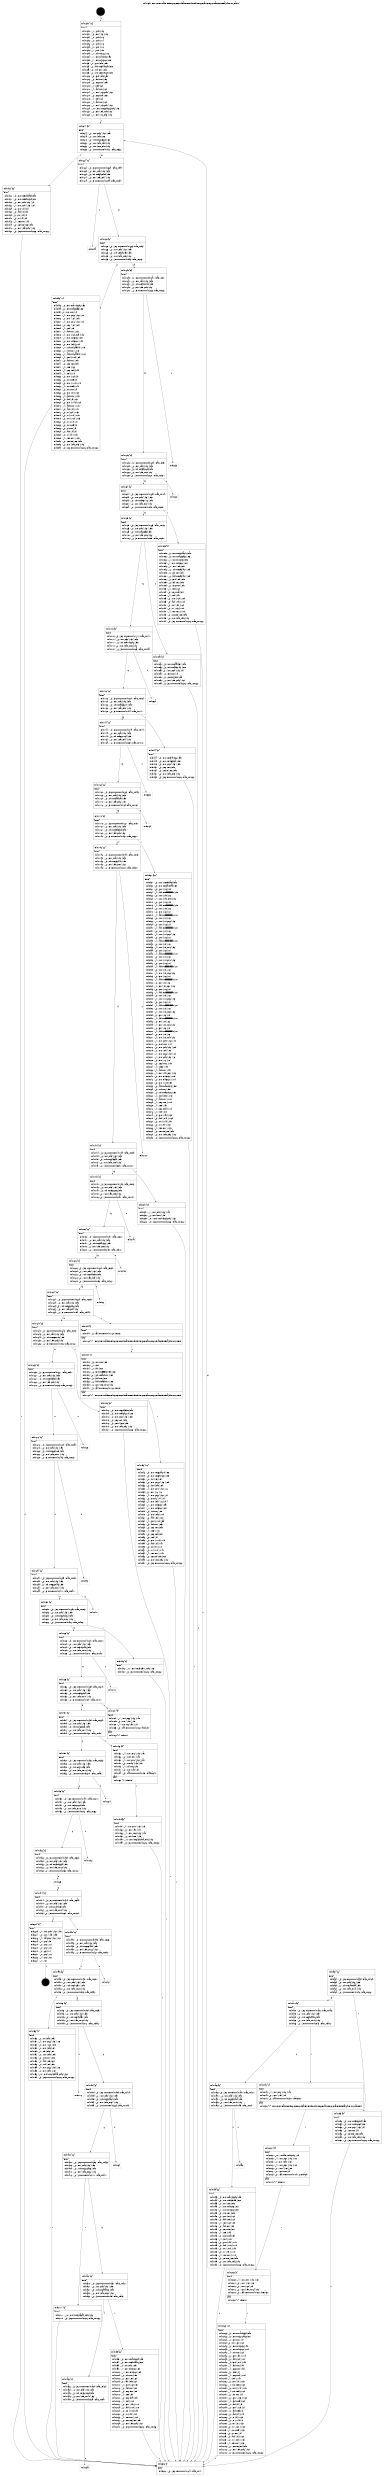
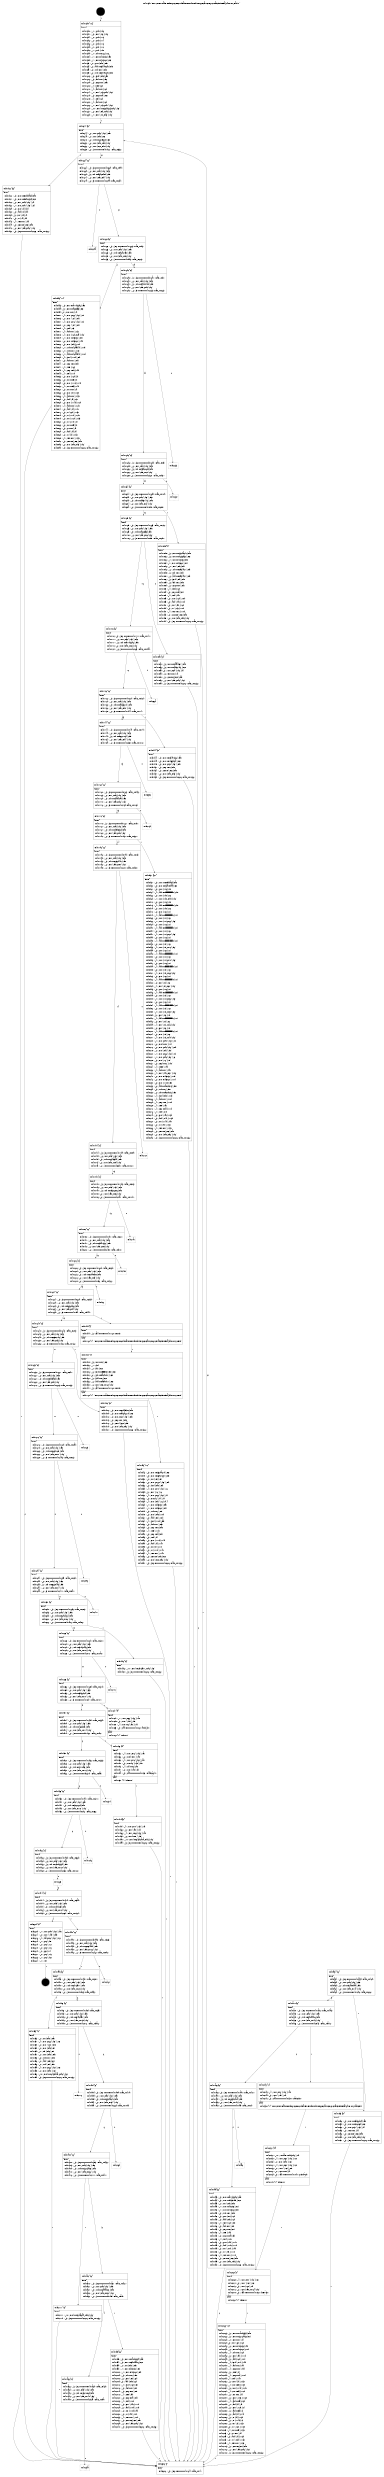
node "0x4025f1 [28]": removed
